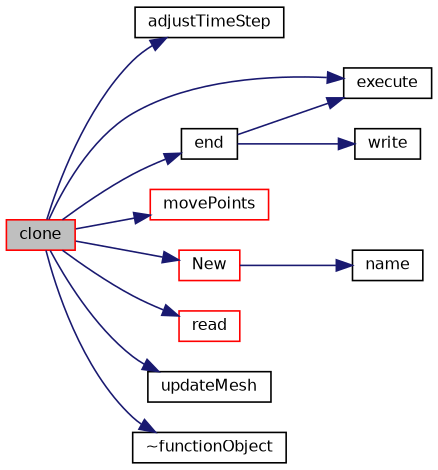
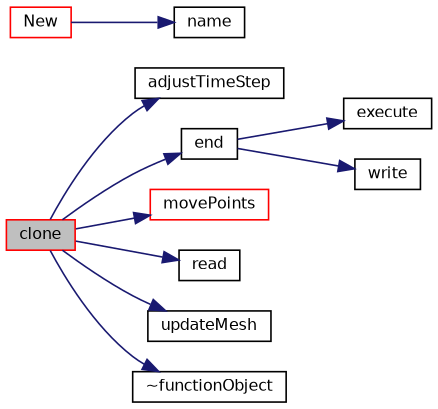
edge "clone" -> "execute": removed
edge "clone" -> "New": removed
node "read": color red -> black
